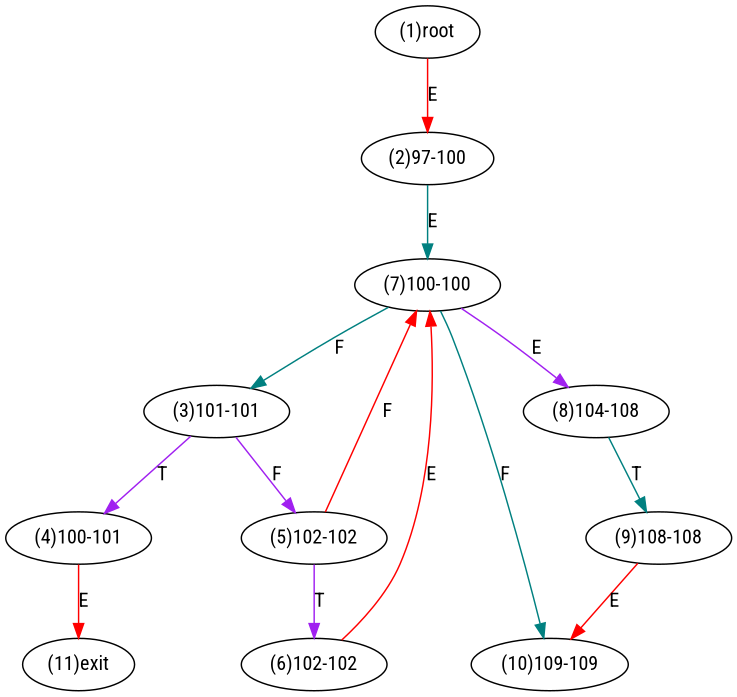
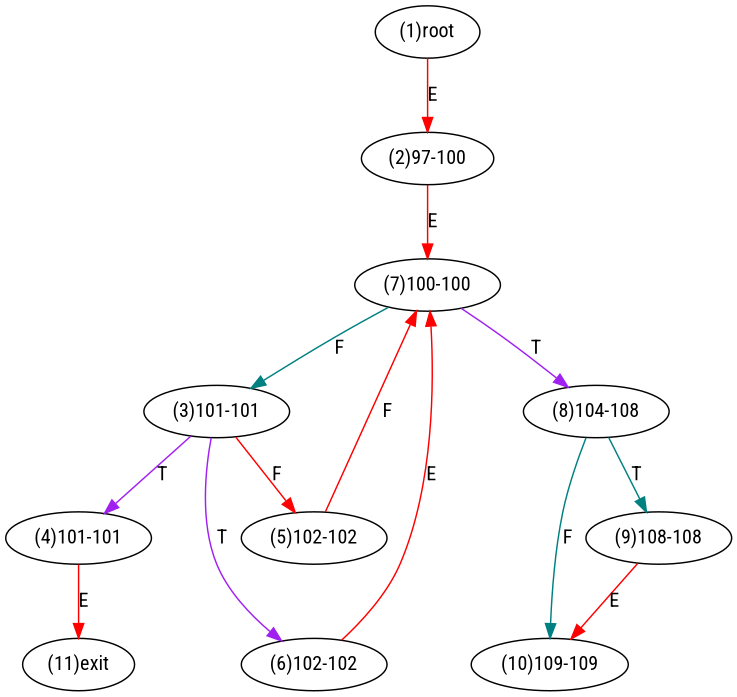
edge "(2)97-100" -> "(7)100-100": color teal -> red
edge "(7)100-100" -> "(8)104-108": label "E" -> "T"
edge "(7)100-100" -> "(10)109-109": now "(8)104-108" -> "(10)109-109"
edge "(3)101-101" -> "(5)102-102": color purple -> red
node "(4)100-101": label "(4)100-101" -> "(4)101-101"
edge "(5)102-102" -> "(6)102-102": now "(3)101-101" -> "(6)102-102"
